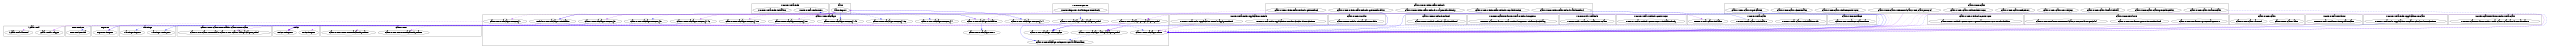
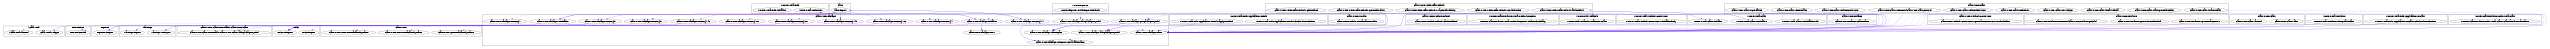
node "Module::MOP::Package::reinitialize": label "Module::MOP::Package::reinitialize" -> "Class::MOP::Package::reinitialize"
node "Class::MOP::get_metaclass_by_name": added
